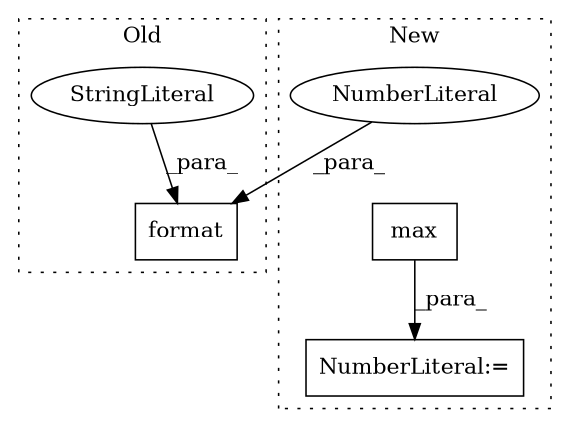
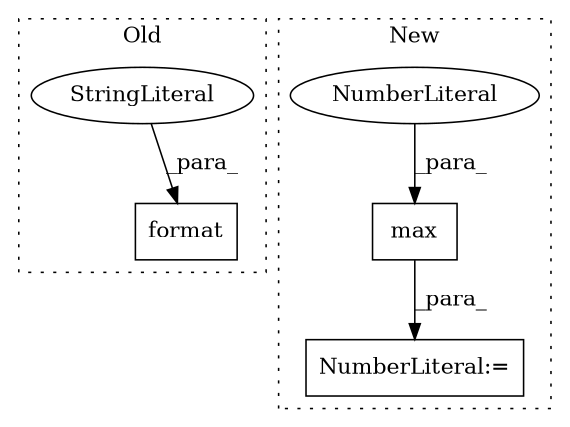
edge "NumberLiteral" -> "format": now "NumberLiteral" -> "max"
